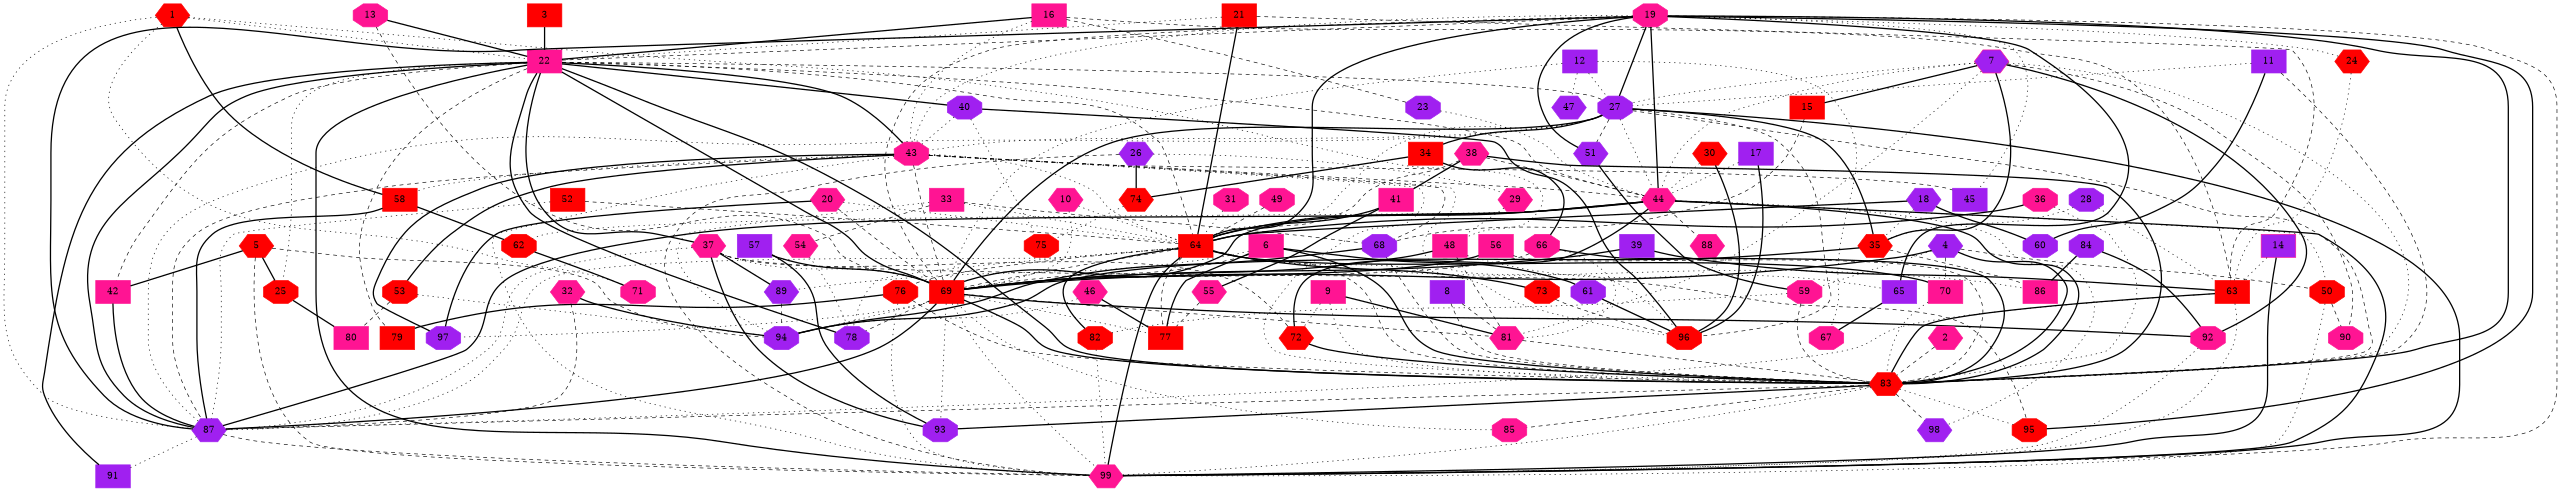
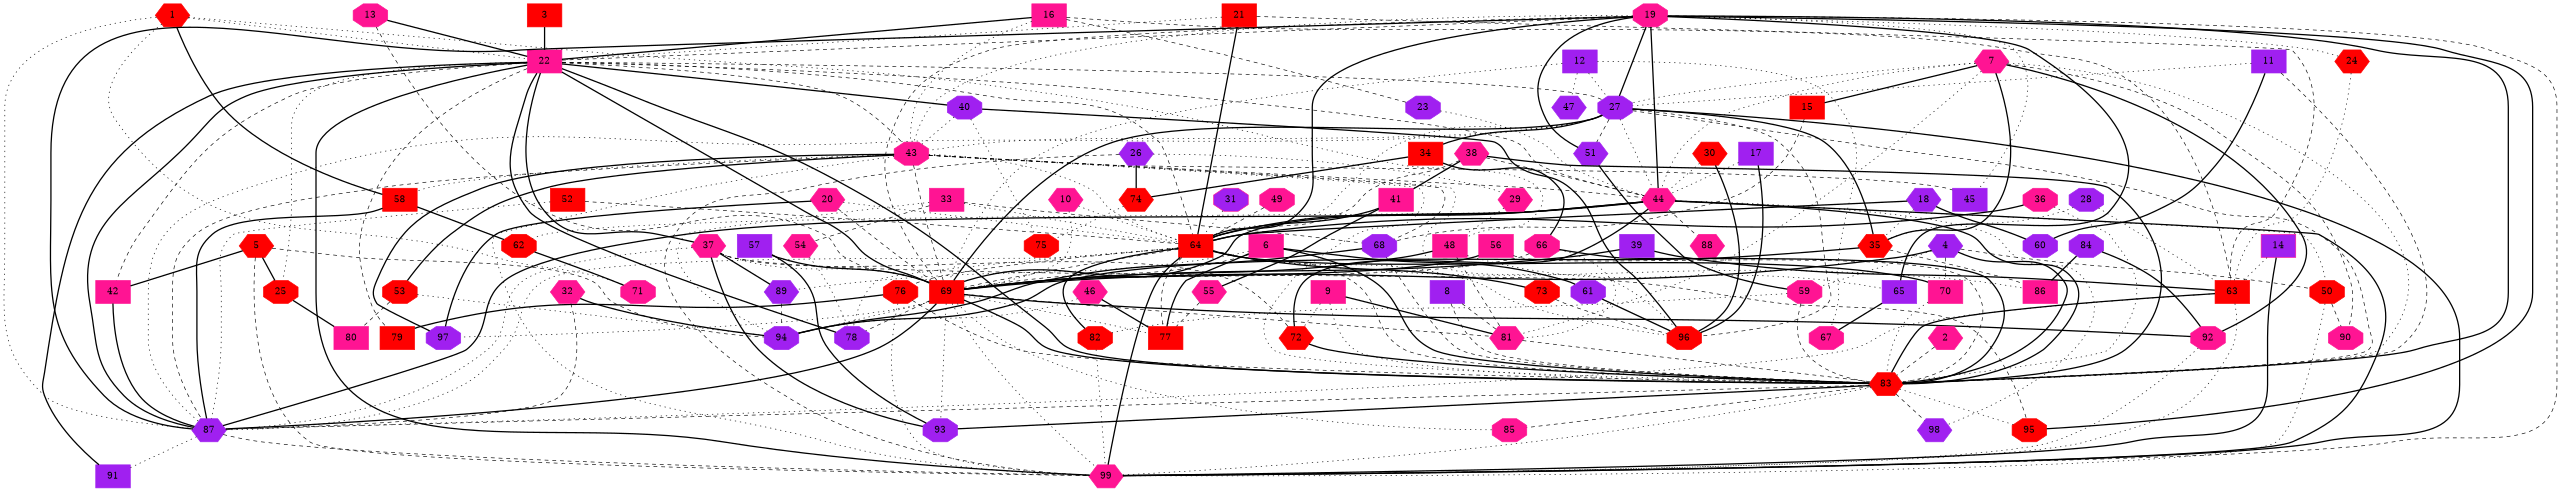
node "7": fillcolor purple -> deeppink
edge "22" -- "43": style bold -> dashed
node "31": fillcolor deeppink -> purple
